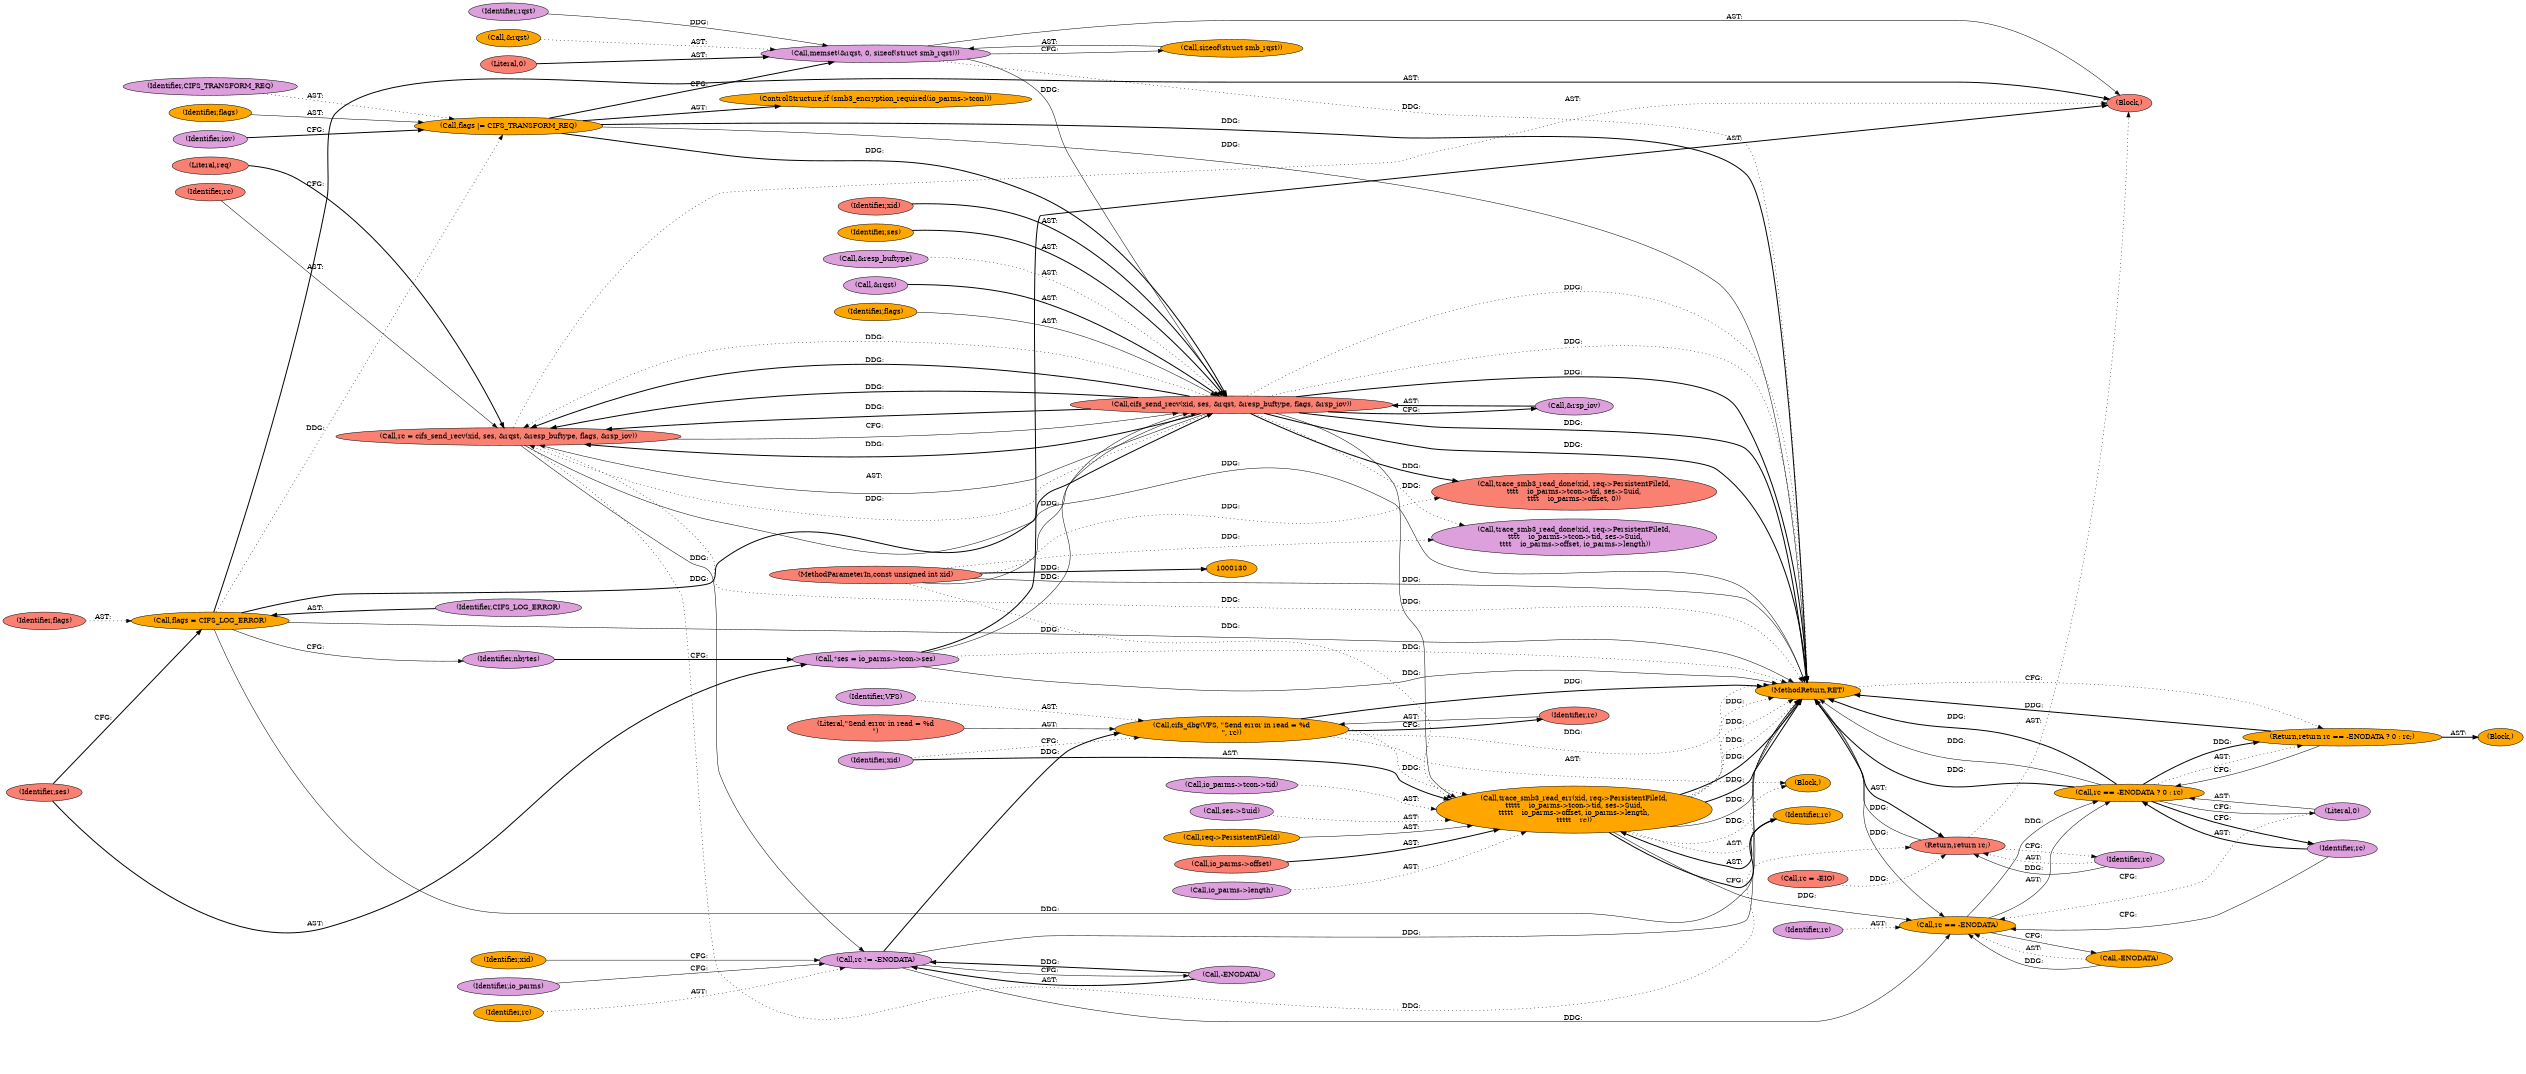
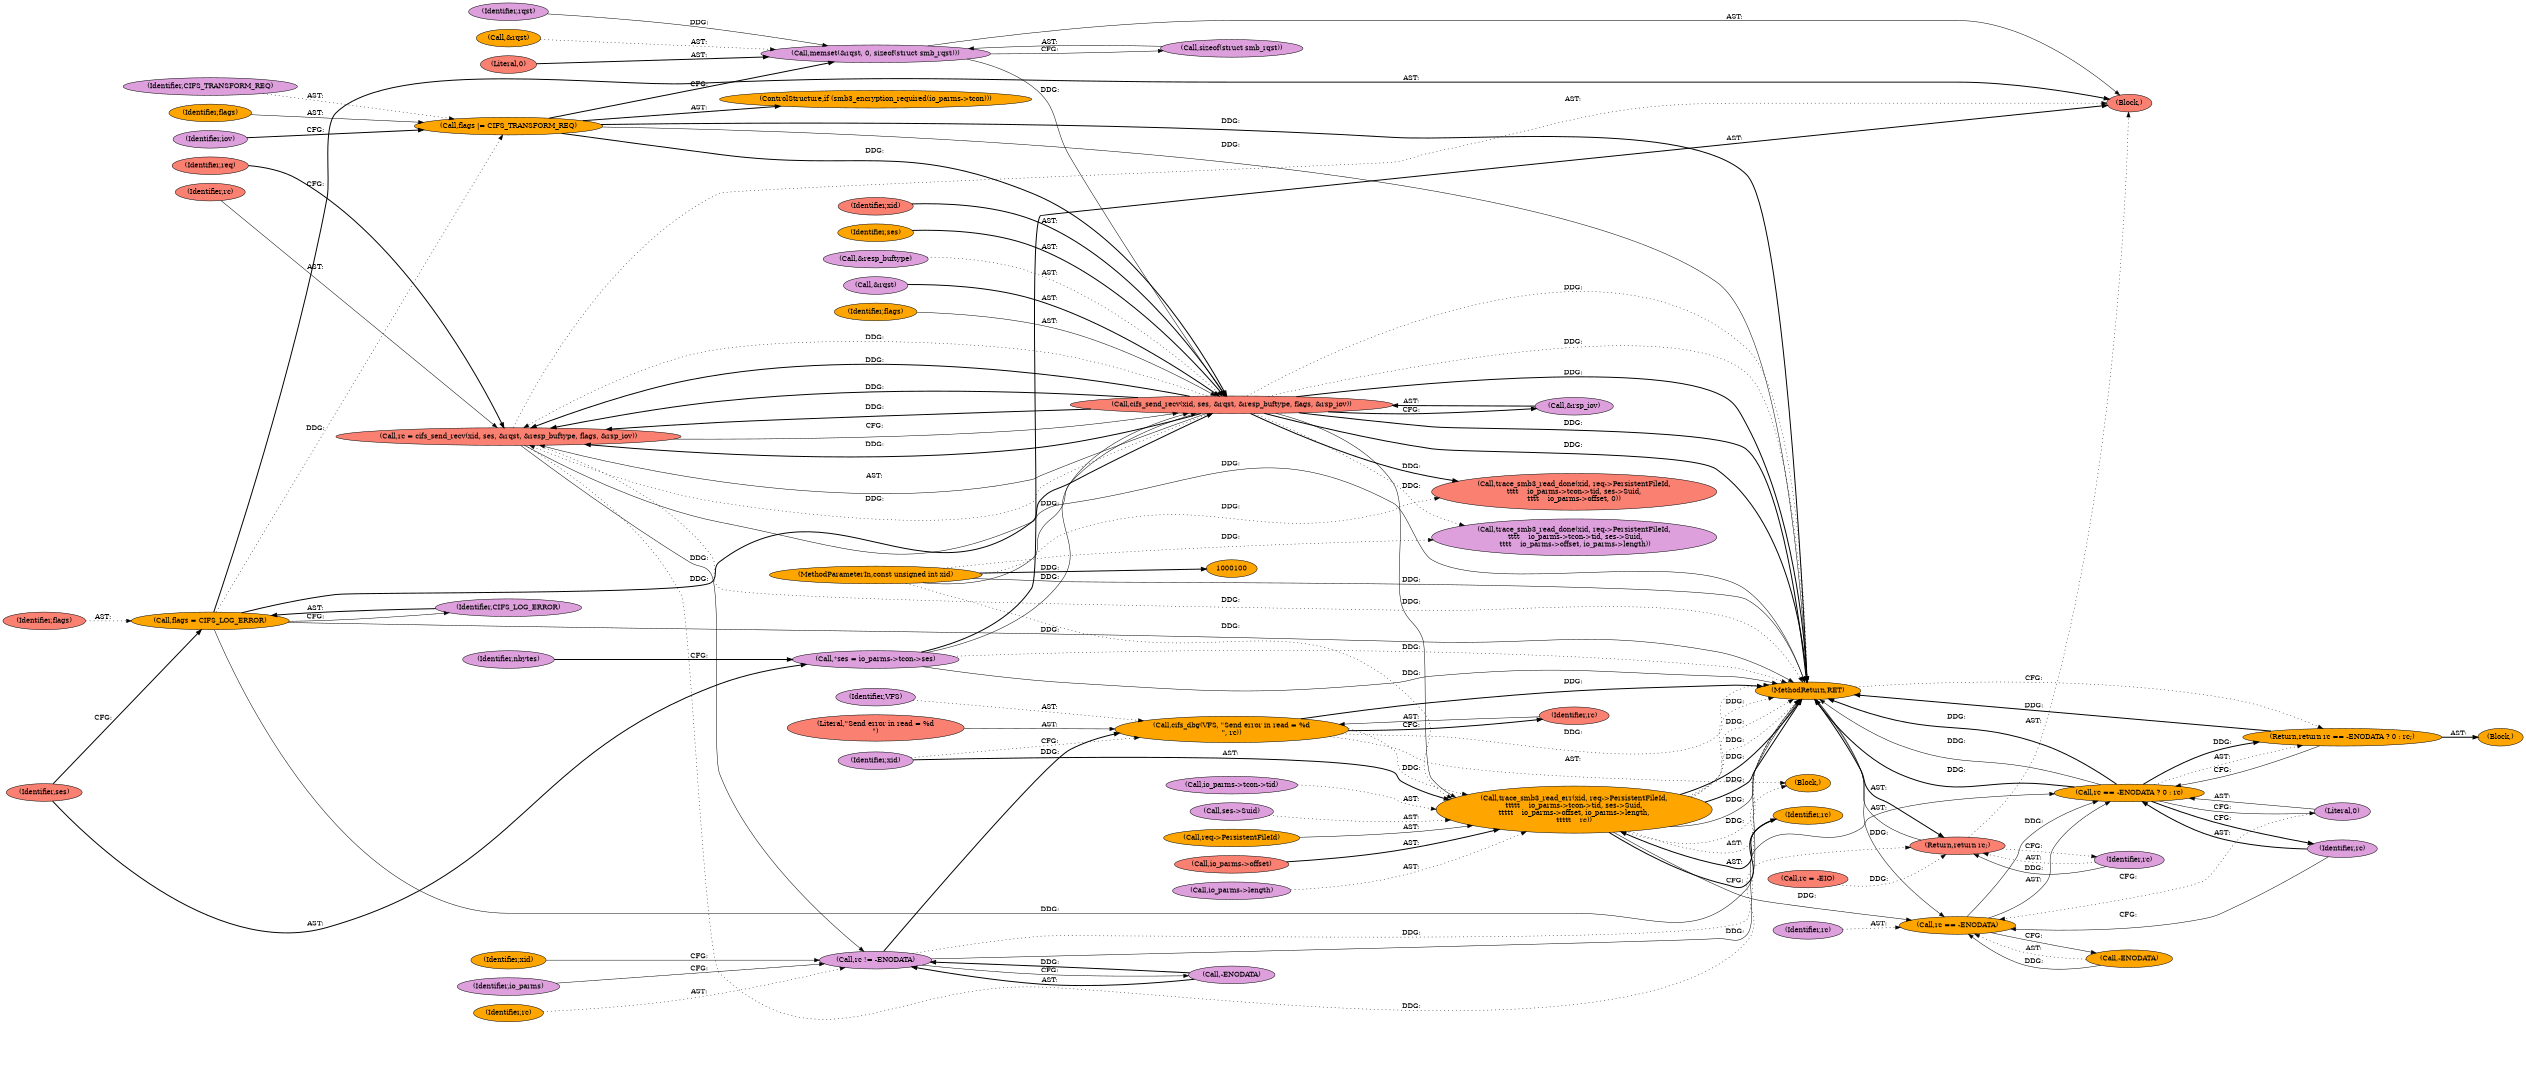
node "(Call,sizeof(struct smb_rqst))": fillcolor orange -> plum
edge "(Call,memset(&rqst, 0, sizeof(struct smb_rqst)))" -> "(MethodReturn,RET)": removed, label "DDG:"
node "(Literal,req)": label "(Literal,req)" -> "(Identifier,req)"
node "1000130": label "1000130" -> "1000100"
node "(MethodParameterIn,const unsigned int xid)": fillcolor salmon -> orange
edge "(Call,flags = CIFS_LOG_ERROR)" -> "(Identifier,nbytes)": now "(Call,flags = CIFS_LOG_ERROR)" -> "(Identifier,CIFS_LOG_ERROR)"
edge "(Return,return rc;)" -> "(MethodReturn,RET)": label "DDG: " -> "AST: "
edge "(Call,rc != -ENODATA)" -> "(MethodReturn,RET)": style solid -> dotted
edge "(Call,rc != -ENODATA)" -> "(Call,rc == -ENODATA)": now "(Call,rc != -ENODATA)" -> "(Call,rc == -ENODATA ? 0 : rc)"
